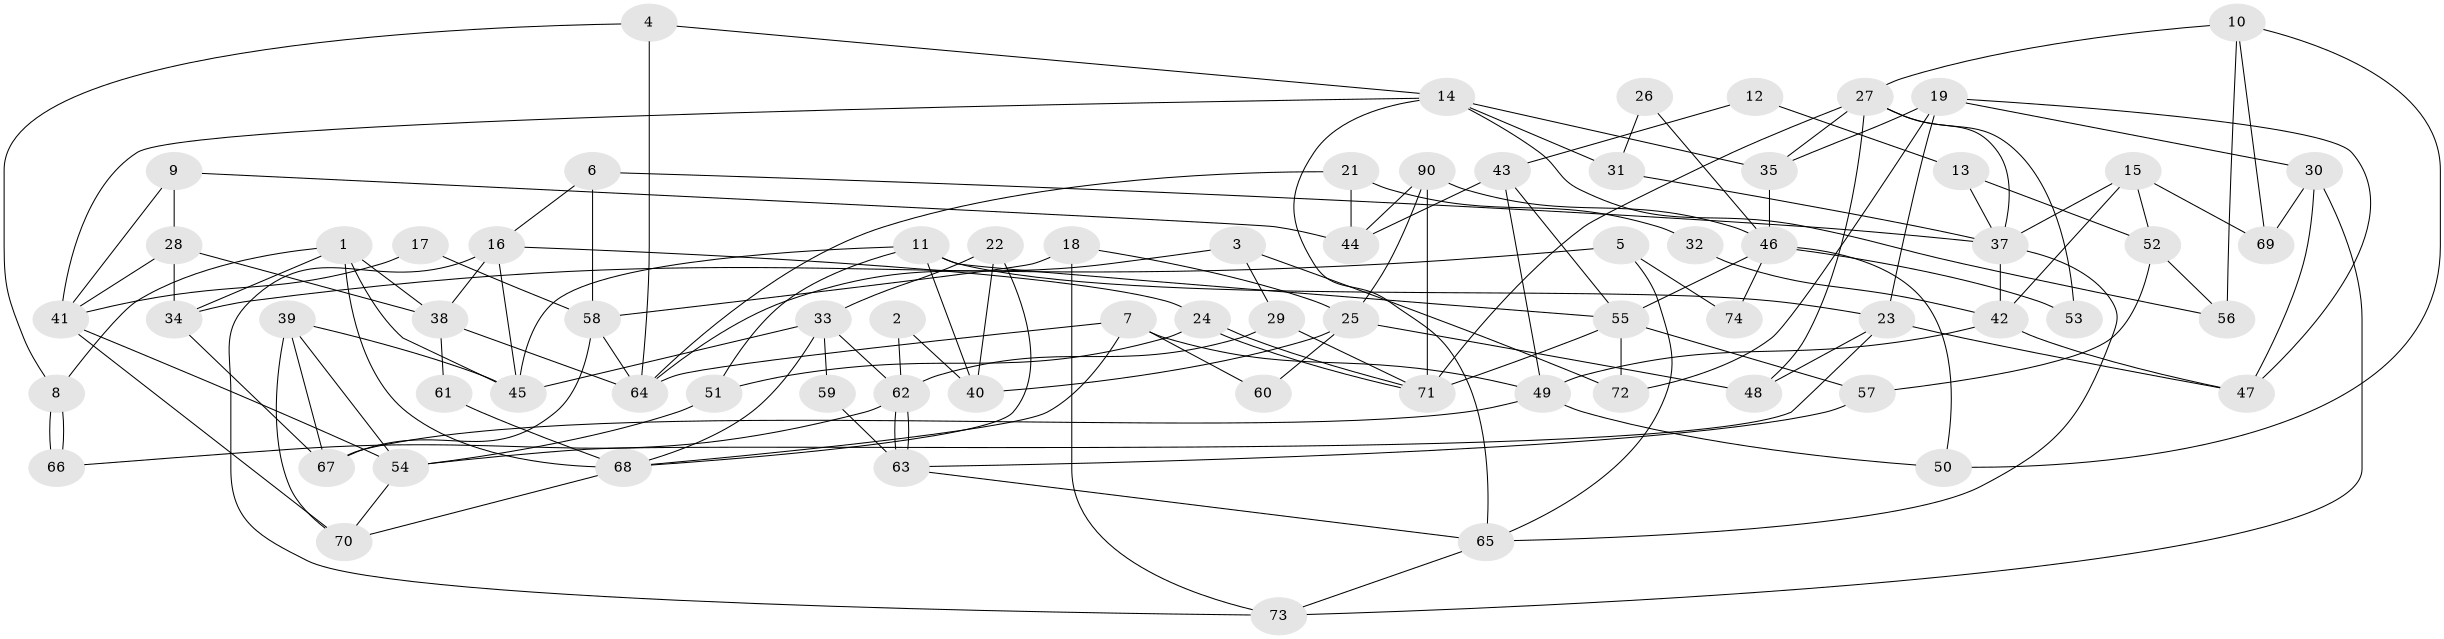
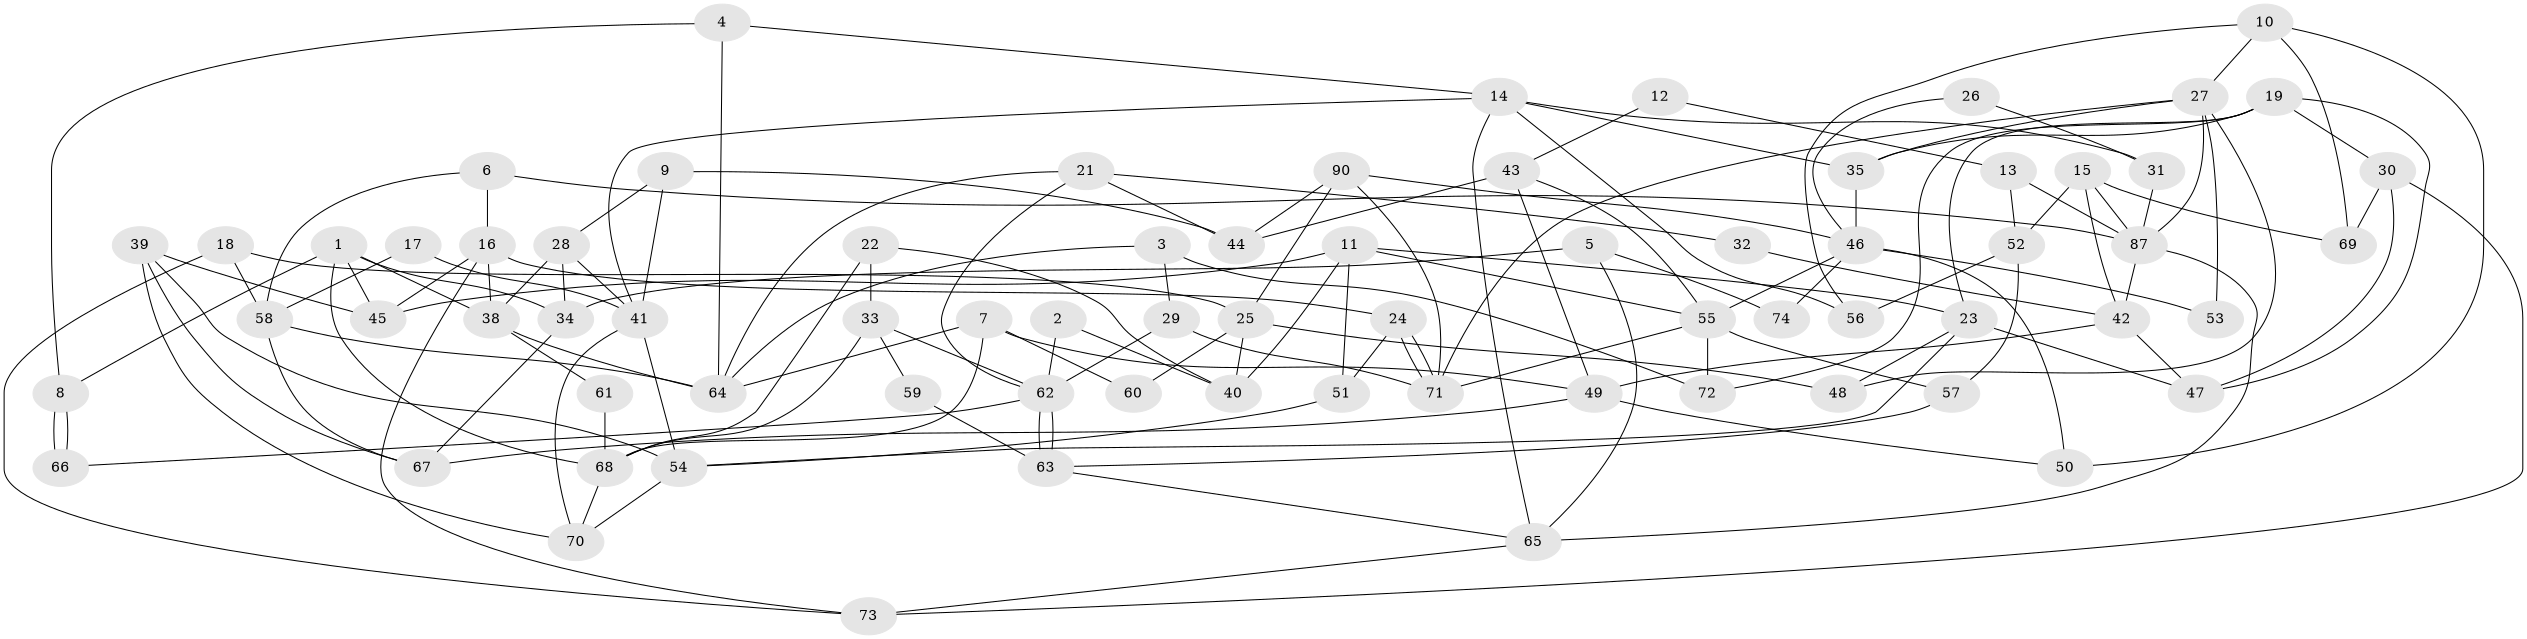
node "37": label "37" -> "87"
edge "21" -- "62": added
edge "33" -- "45": removed
